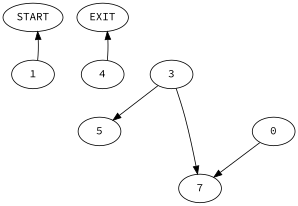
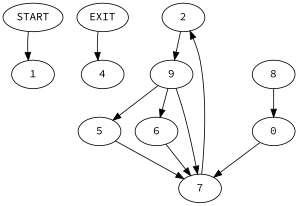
node "2": added
edge "1" -> "START": reversed
edge "4" -> "EXIT": reversed
node "3": label "3" -> "9"
node "8": added
node "6": added
edge "5" -> "7": added
